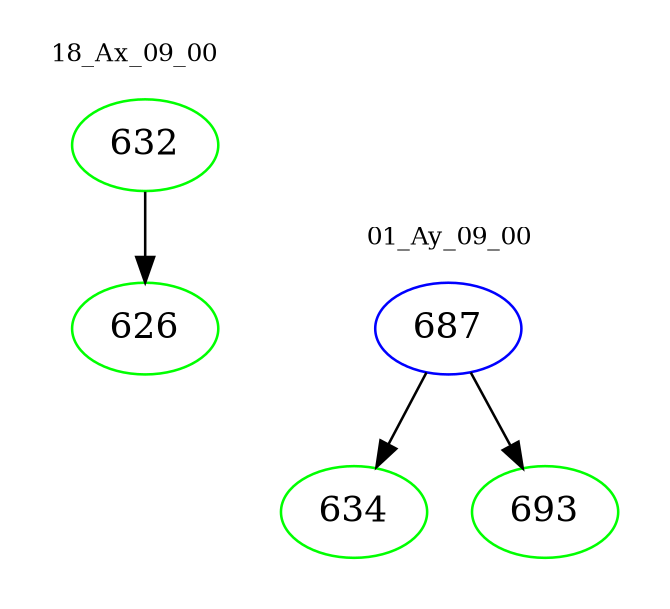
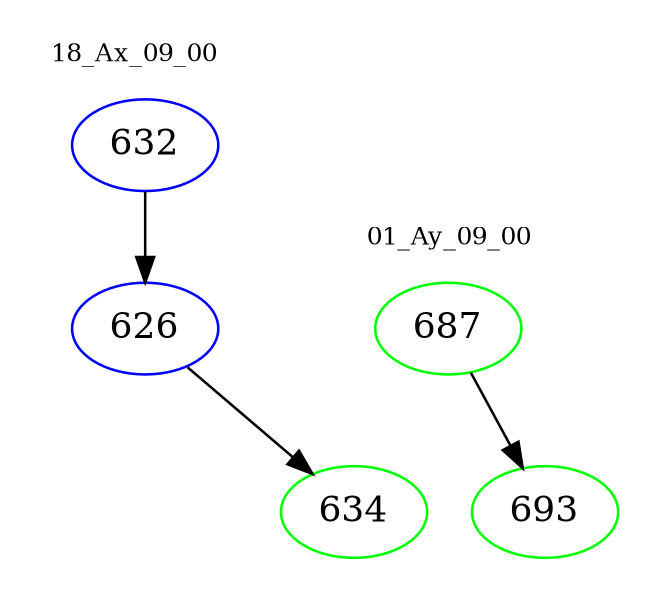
node "632": color green -> blue
node "626": color green -> blue
node "687": color blue -> green
edge "687" -> "634": now "626" -> "634"
